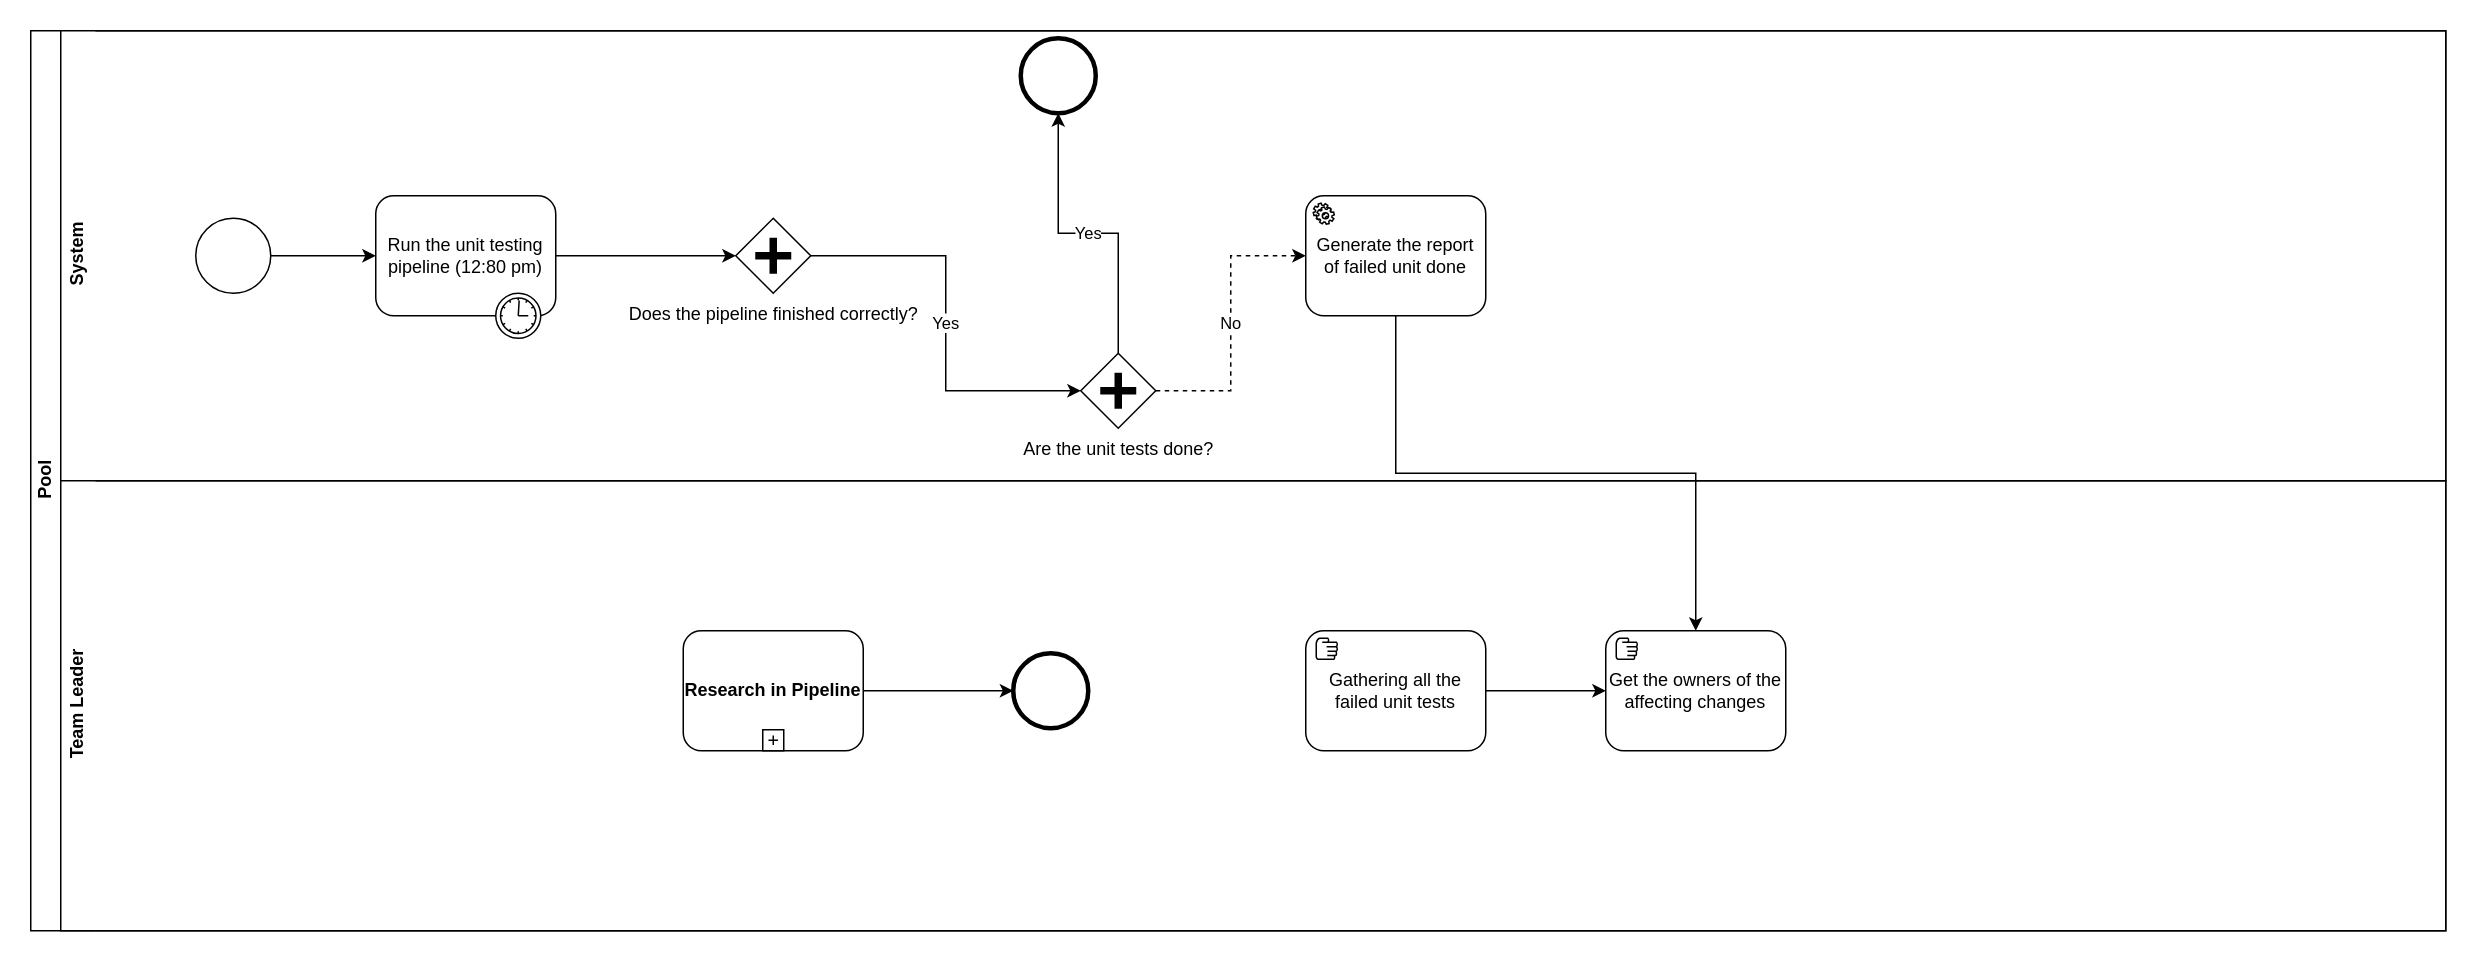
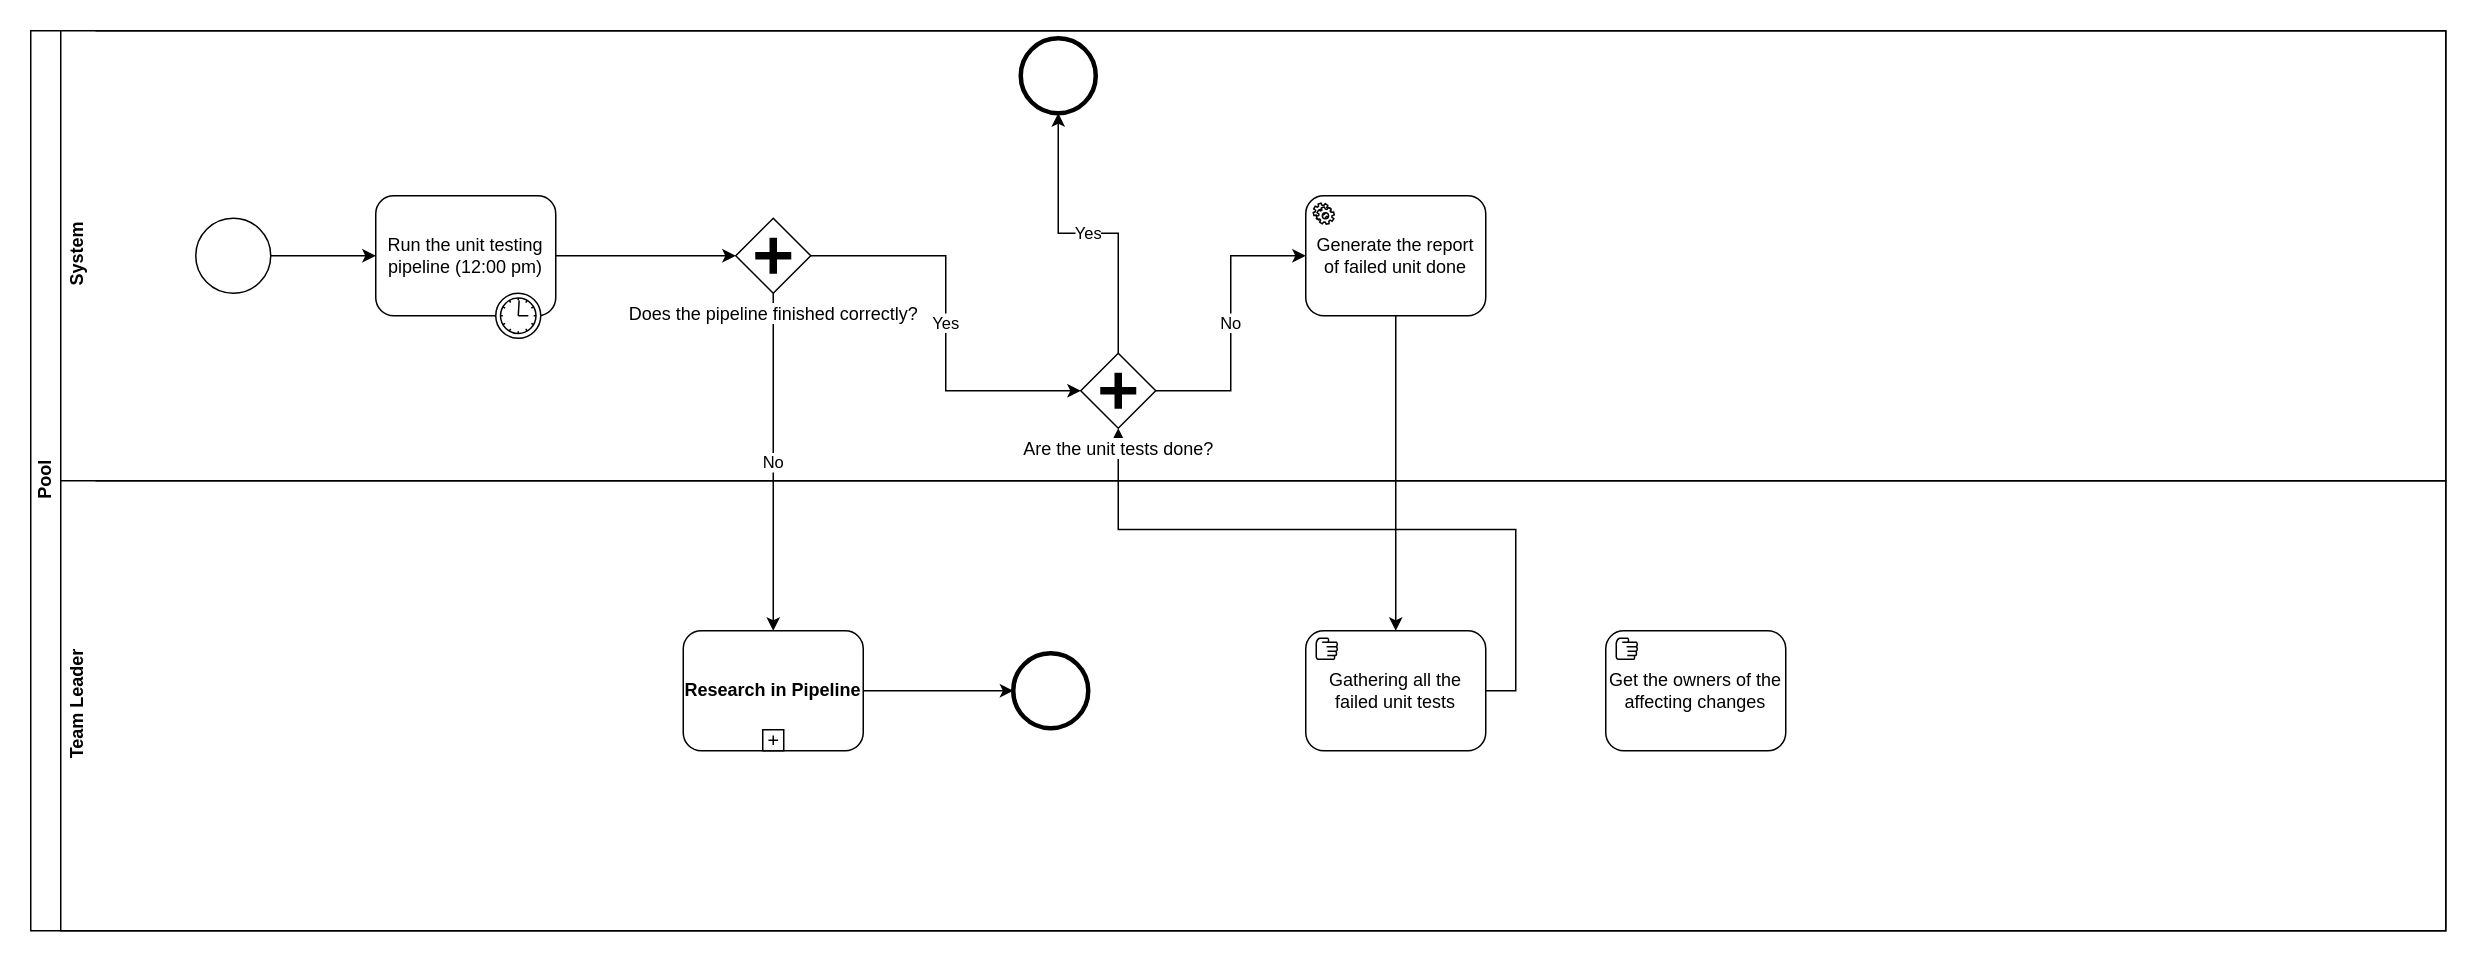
node "Run the unit testing pipeline (12:80 pm)": label "Run the unit testing pipeline (12:80 pm)" -> "Run the unit testing pipeline (12:00 pm)"
edge "Are the unit tests done?" -> "Generate the report of failed unit done": style dashed -> solid
edge "Does the pipeline finished correctly?" -> "Research in Pipeline": added, label "No"
edge "Generate the report of failed unit done" -> "Get the owners of the affecting changes": now "Generate the report of failed unit done" -> "Gathering all the failed unit tests"
edge "Gathering all the failed unit tests" -> "Get the owners of the affecting changes": now "Gathering all the failed unit tests" -> "Are the unit tests done?"
